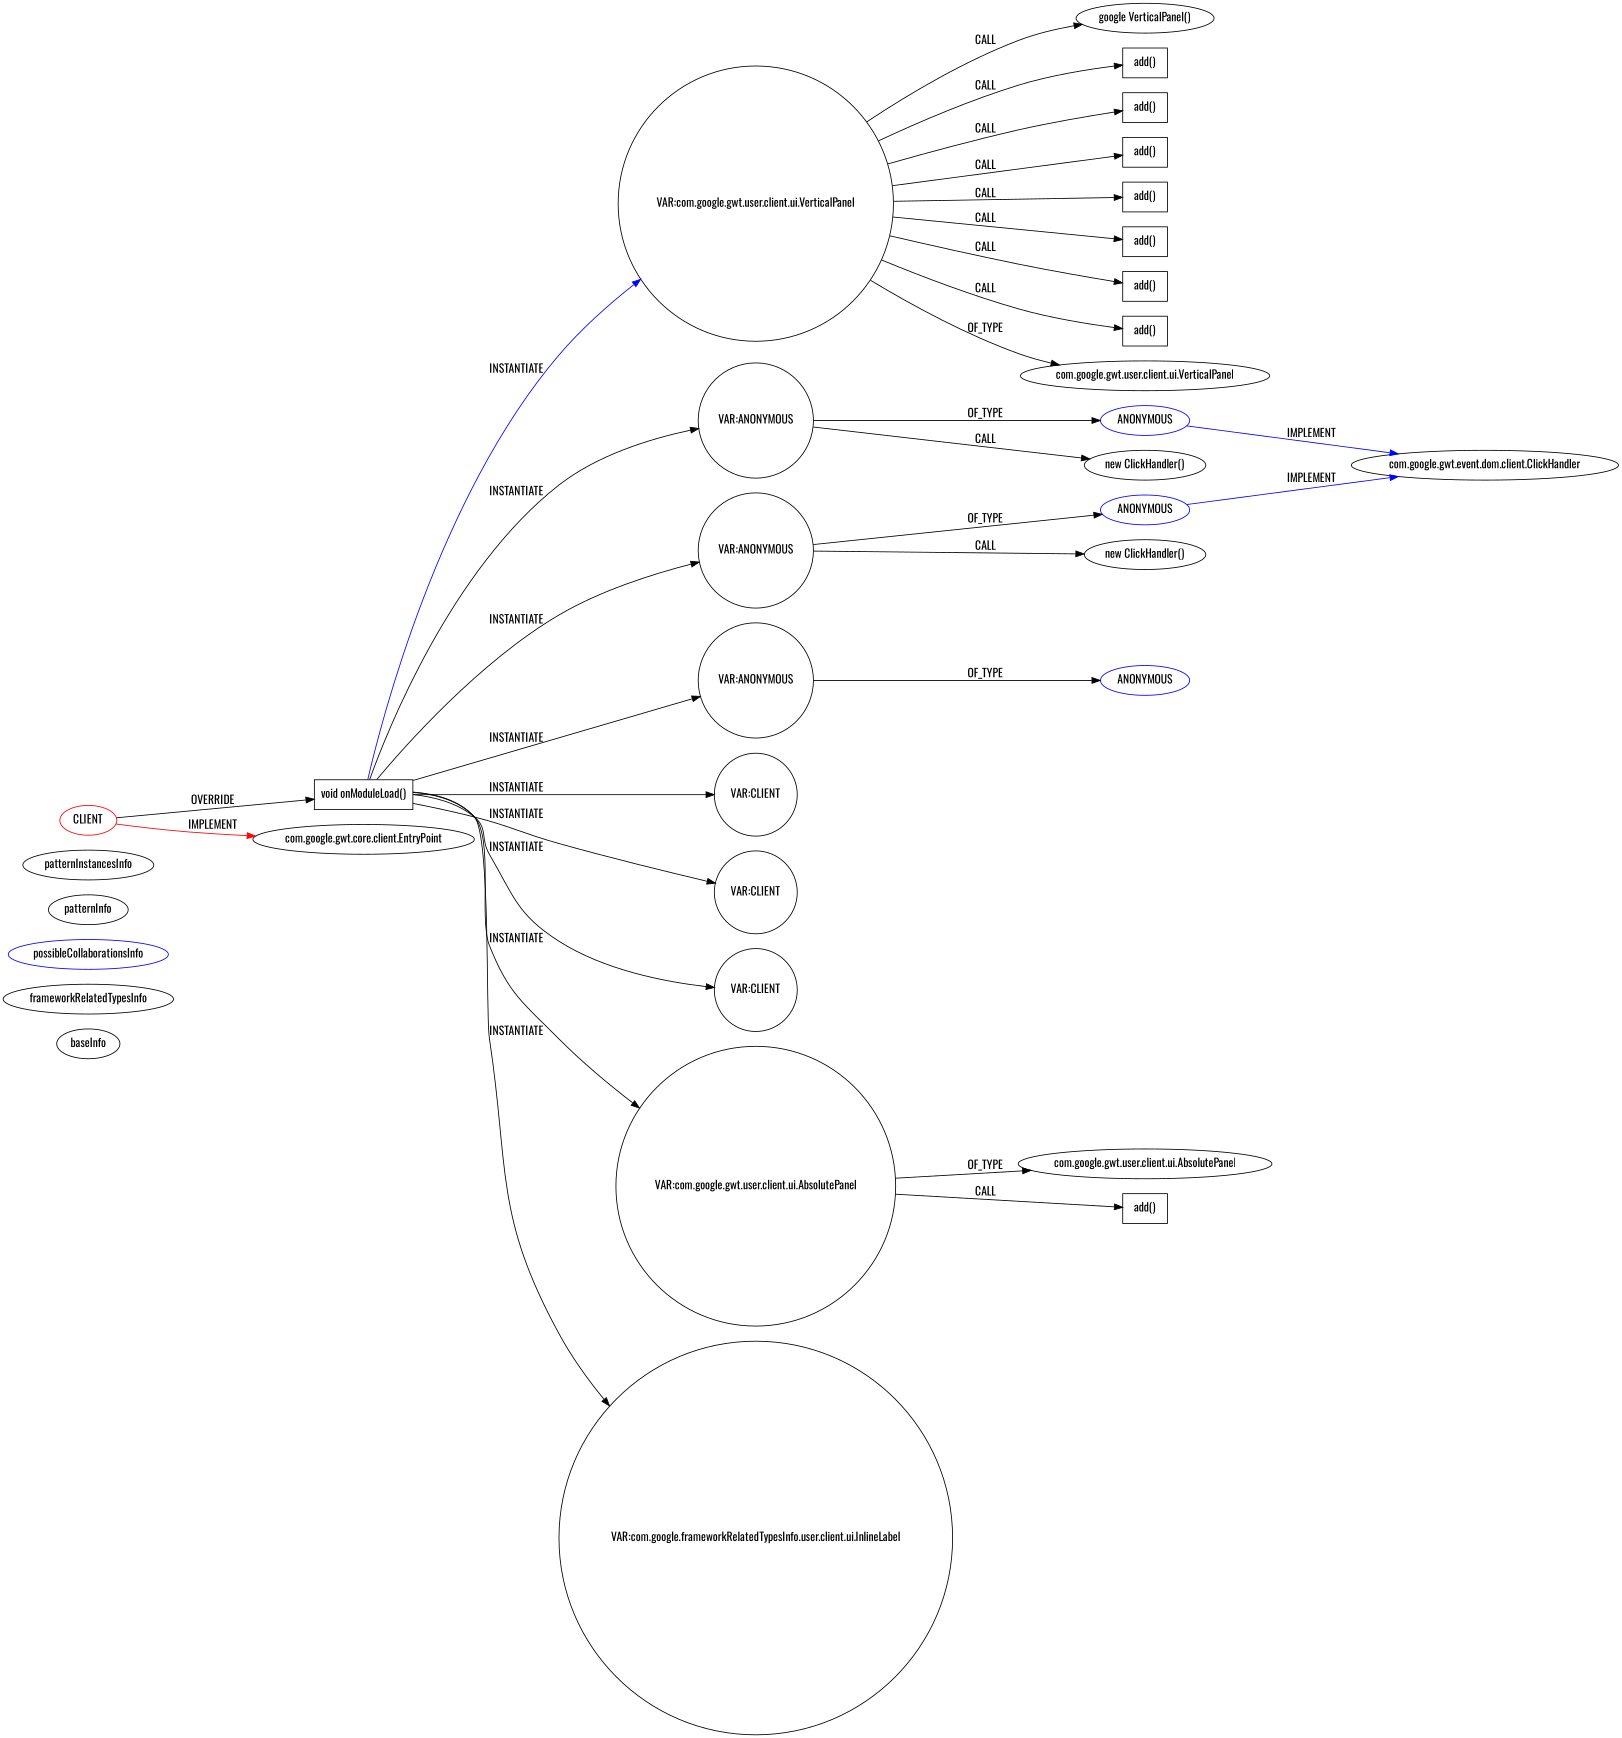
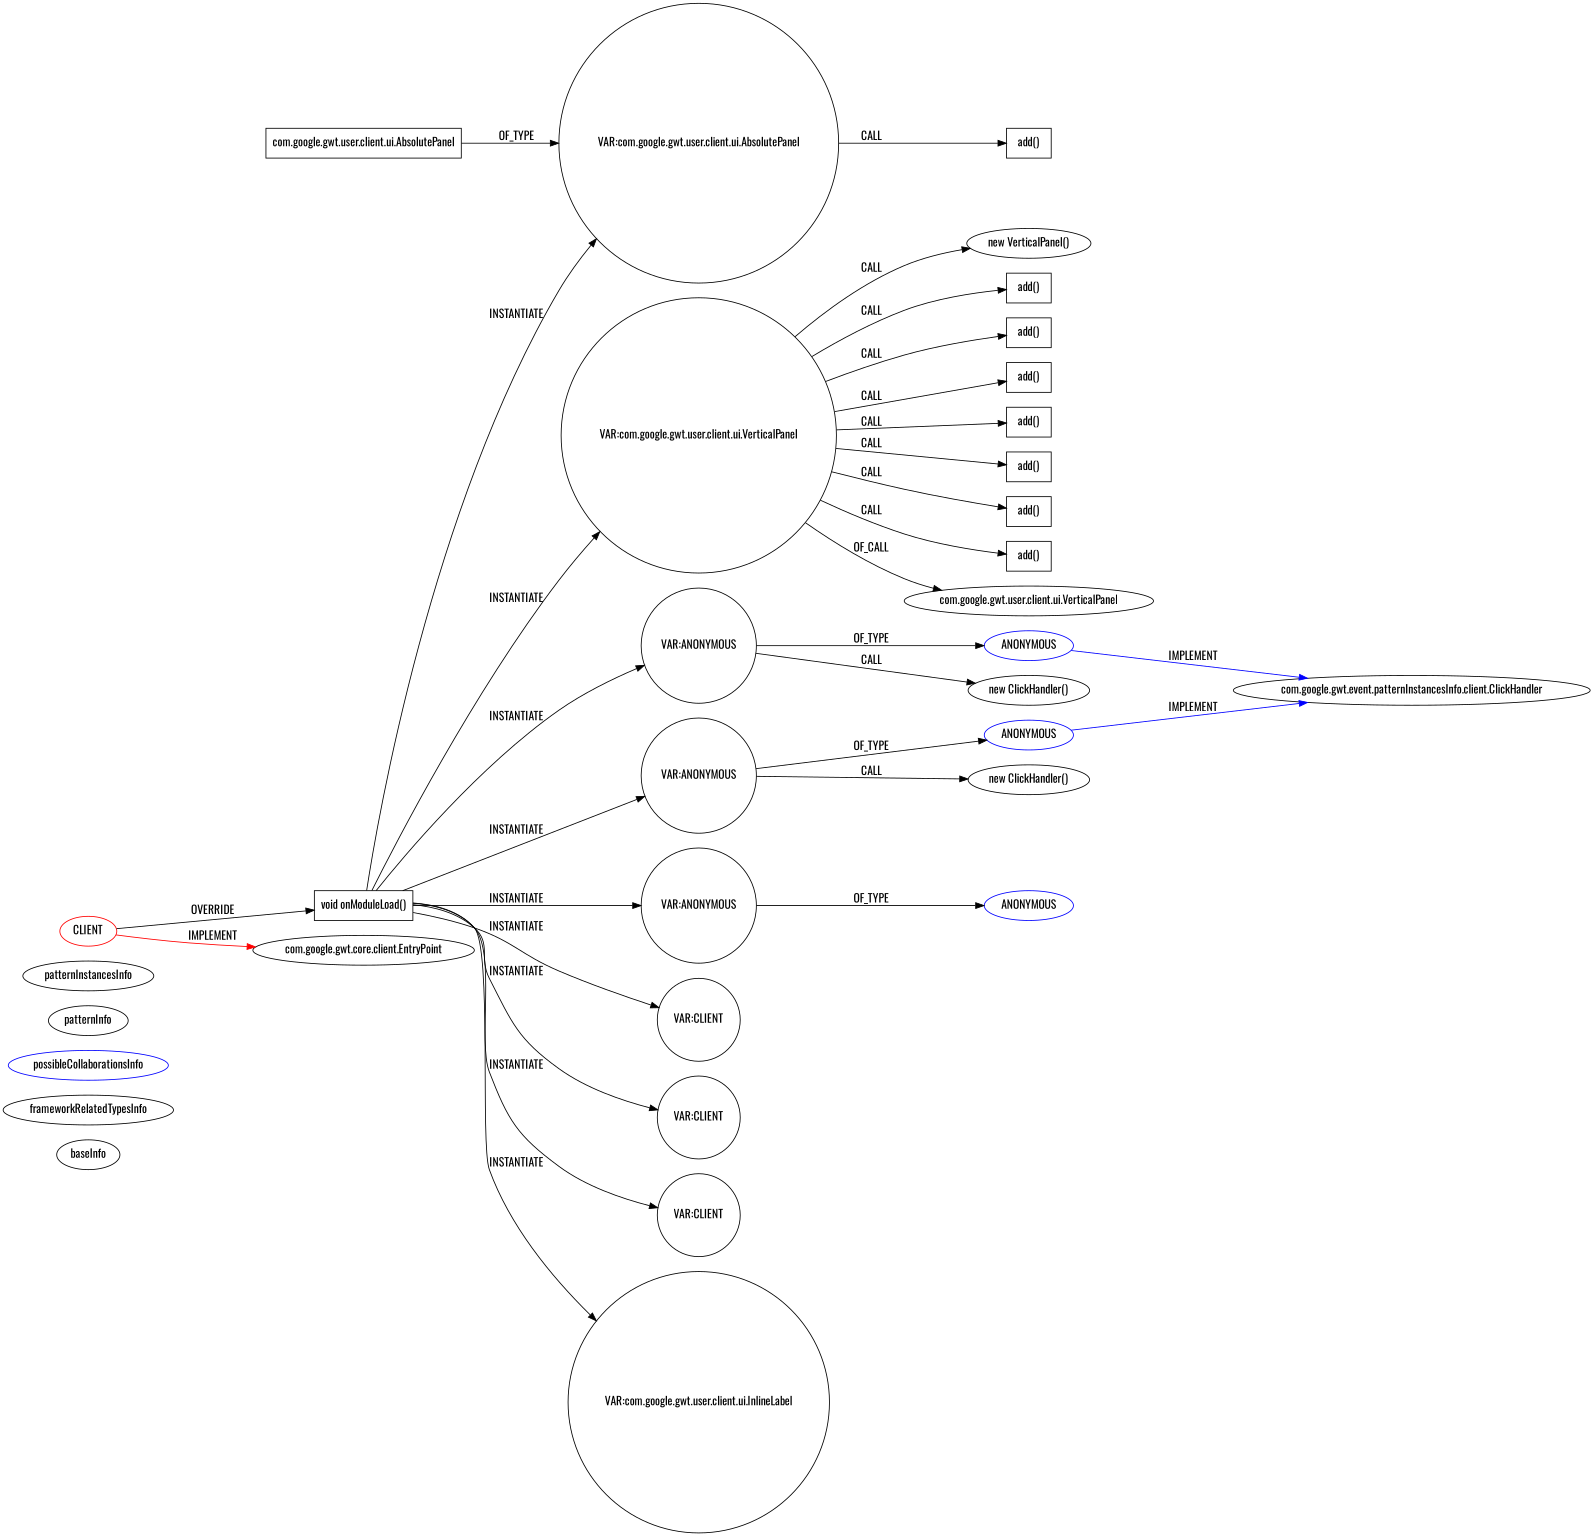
node "google VerticalPanel()": label "google VerticalPanel()" -> "new VerticalPanel()"
edge "VAR:com.google.gwt.user.client.ui.VerticalPanel" -> "com.google.gwt.user.client.ui.VerticalPanel": label "OF_TYPE" -> "OF_CALL"
node "com.google.gwt.event.dom.client.ClickHandler": label "com.google.gwt.event.dom.client.ClickHandler" -> "com.google.gwt.event.patternInstancesInfo.client.ClickHandler"
edge "void onModuleLoad()" -> "VAR:com.google.gwt.user.client.ui.VerticalPanel": color blue -> black
node "com.google.gwt.user.client.ui.AbsolutePanel": shape ellipse -> box
edge "VAR:com.google.gwt.user.client.ui.AbsolutePanel" -> "com.google.gwt.user.client.ui.AbsolutePanel": reversed
node "VAR:com.google.frameworkRelatedTypesInfo.user.client.ui.InlineLabel": label "VAR:com.google.frameworkRelatedTypesInfo.user.client.ui.InlineLabel" -> "VAR:com.google.gwt.user.client.ui.InlineLabel"
